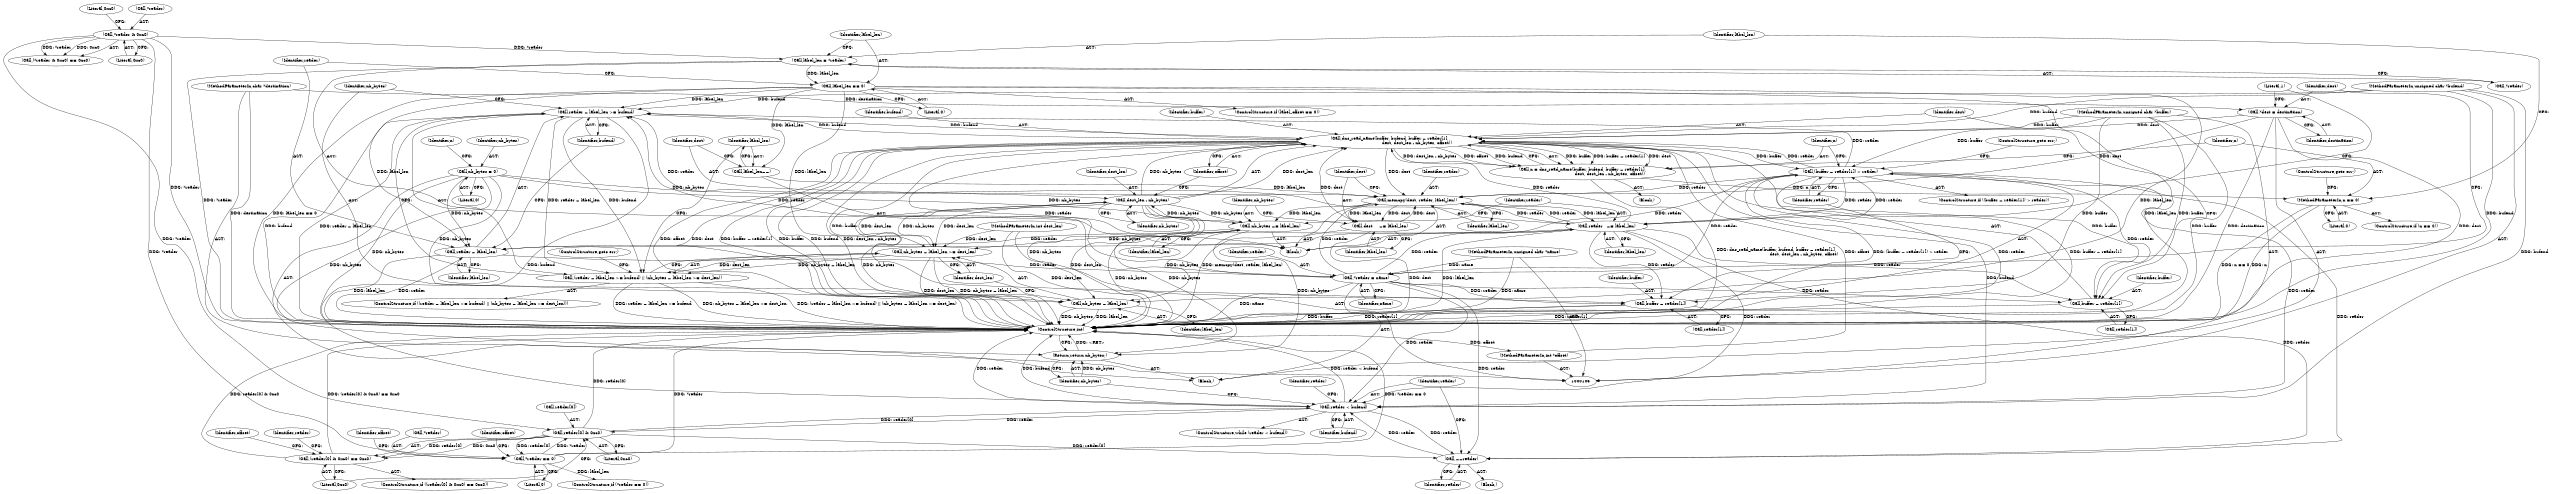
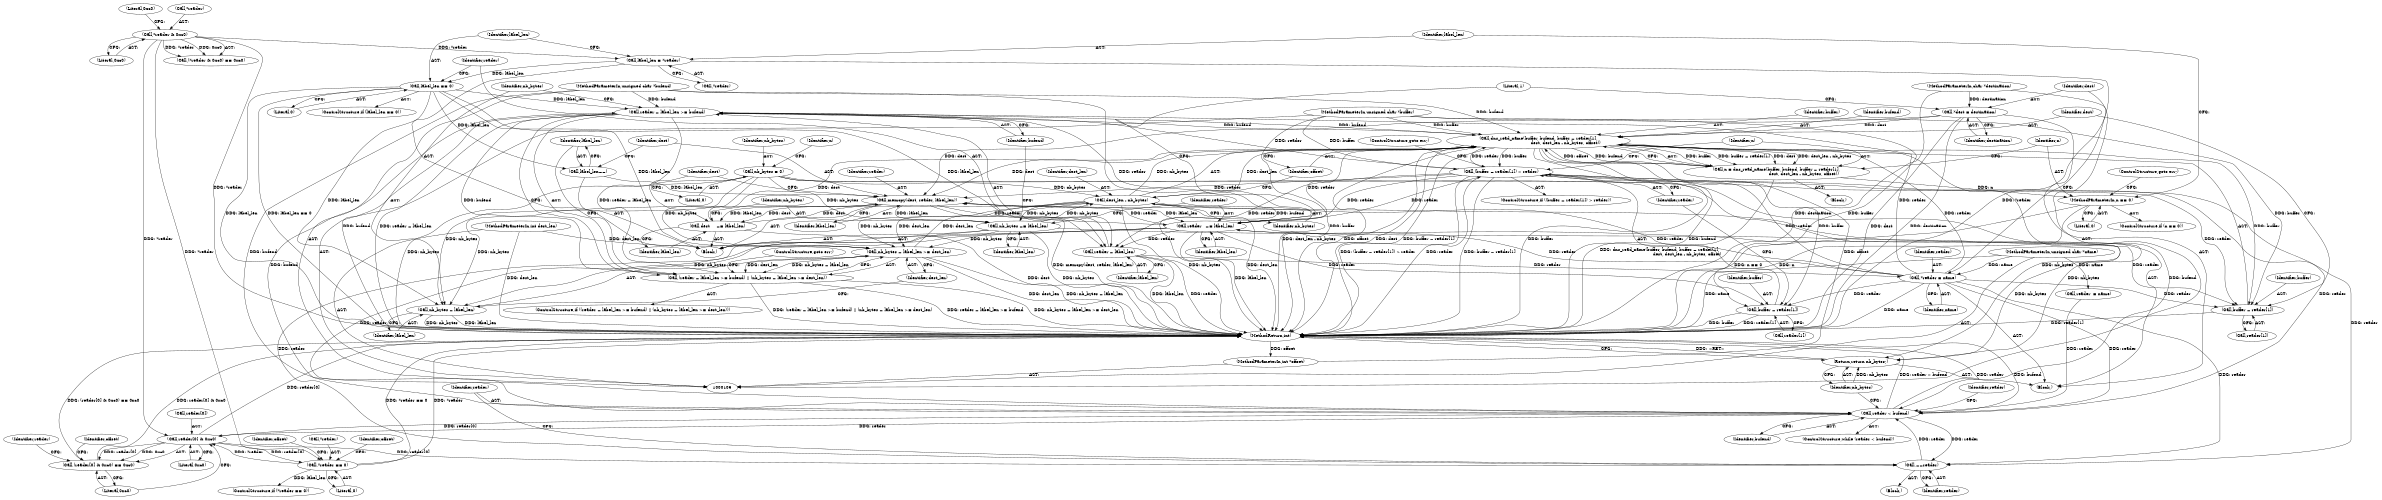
node "(ControlStructure,if (label_offset == 0))": label "(ControlStructure,if (label_offset == 0))" -> "(ControlStructure,if (label_len == 0))"
edge "(Call,nb_bytes = 0)" -> "(Call,reader + label_len)": now "(Call,nb_bytes = 0)" -> "(Call,nb_bytes + label_len >= dest_len)"
node "(Call,reader  = name)": added
node "(ControlStructure,int)": label "(ControlStructure,int)" -> "(MethodReturn,int)"
node "(ControlStructure,if ((reader[0] & 0xc0) == 0xc0))": removed
